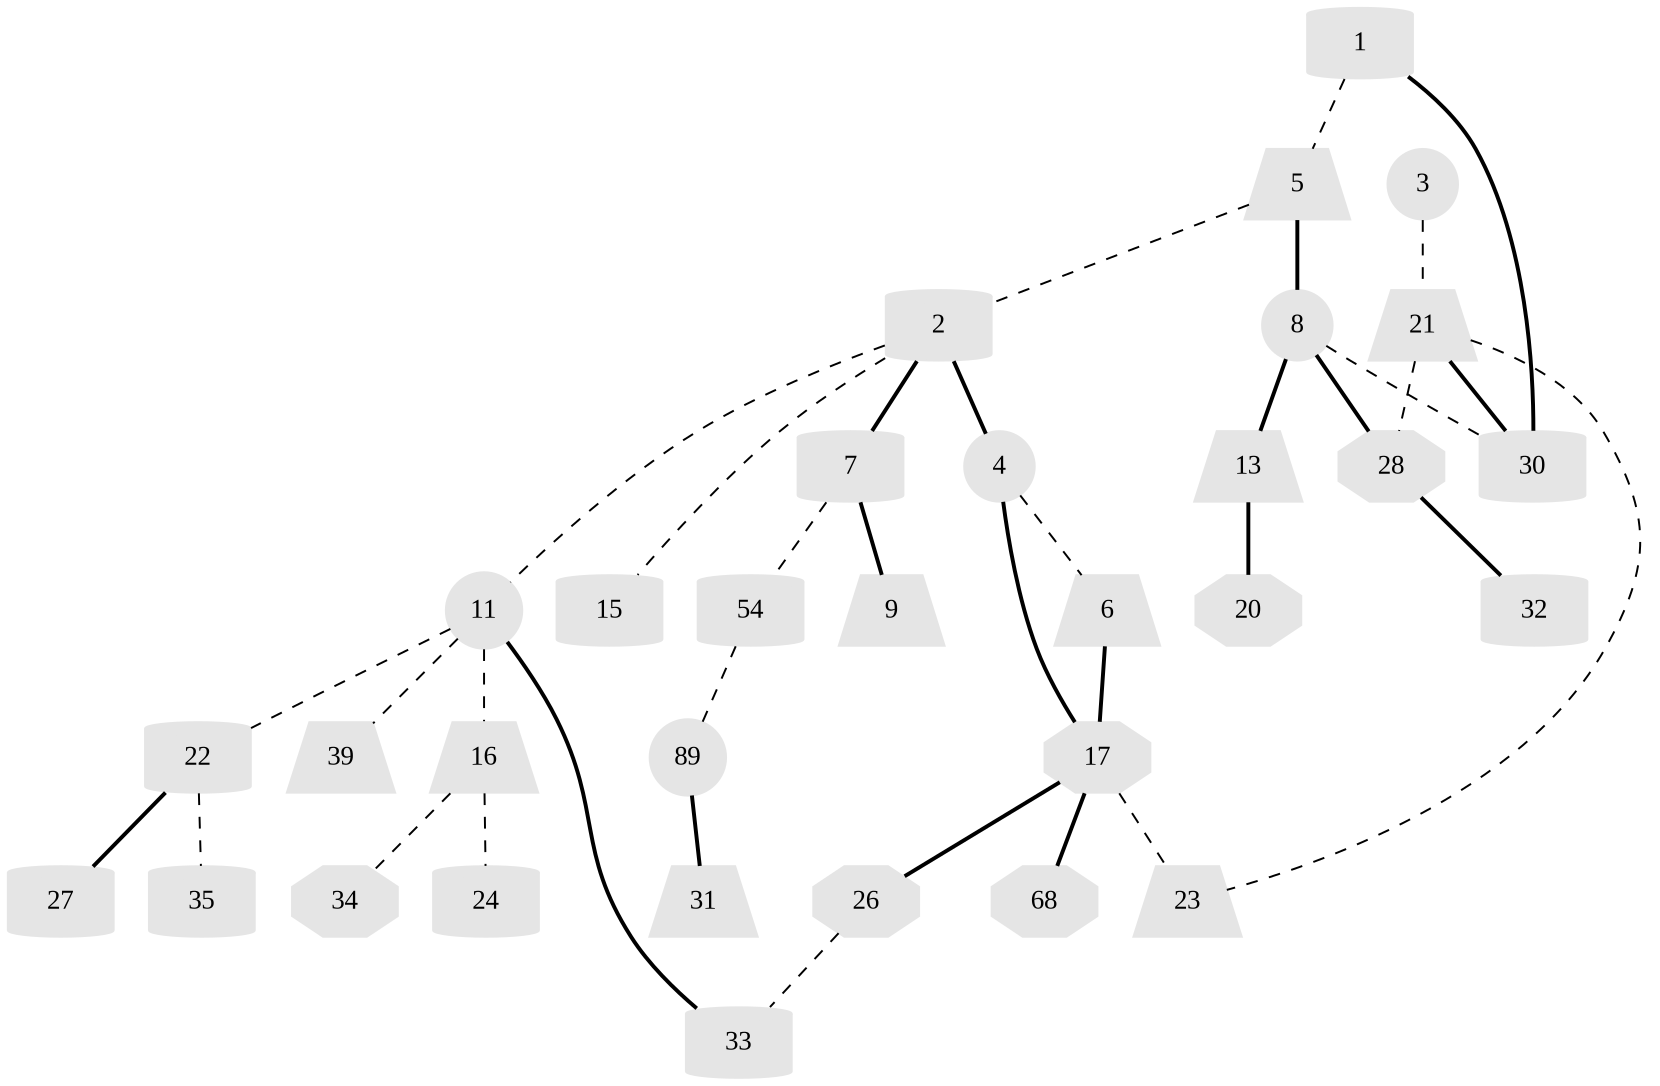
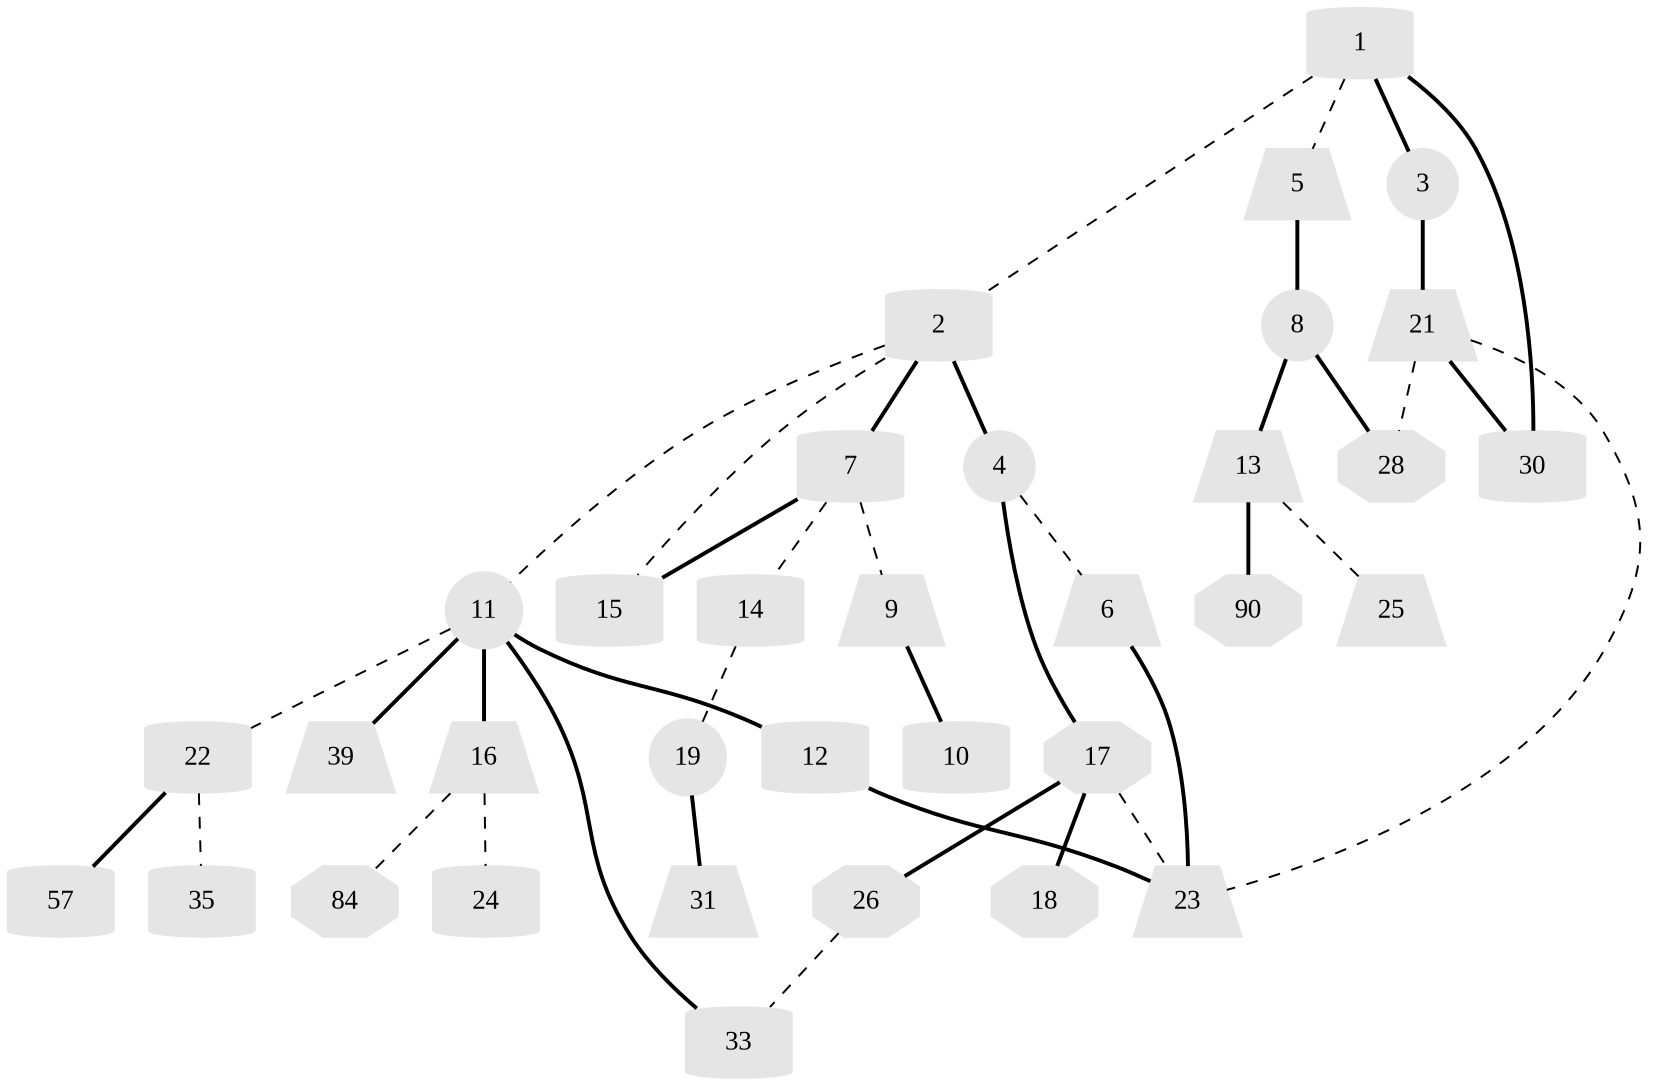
edge "1" -- "3": added
edge "5" -- "2": now "1" -- "2"
edge "3" -- "21": style dashed -> bold
edge "8" -- "30": removed
edge "7" -- "15": added
edge "7" -- "9": style bold -> dashed
node "54": label "54" -> "14"
node "20": label "20" -> "90"
node "25": added
node "32": removed
edge "11" -- "39": style dashed -> bold
edge "6" -- "17": now "6" -- "23"
edge "11" -- "16": style dashed -> bold
node "89": label "89" -> "19"
node "12": added
node "10": added
node "27": label "27" -> "57"
node "34": label "34" -> "84"
node "68": label "68" -> "18"
